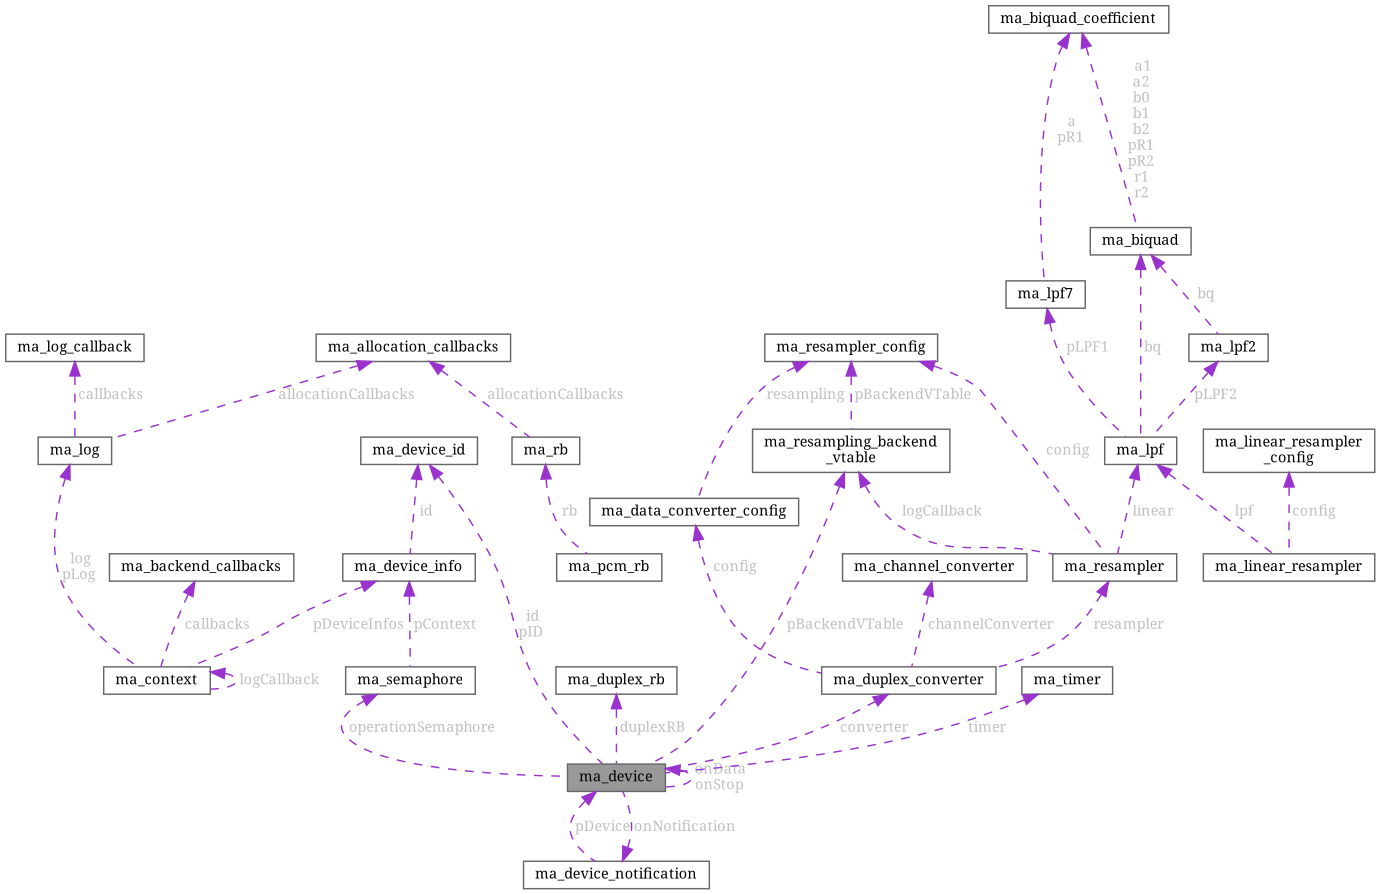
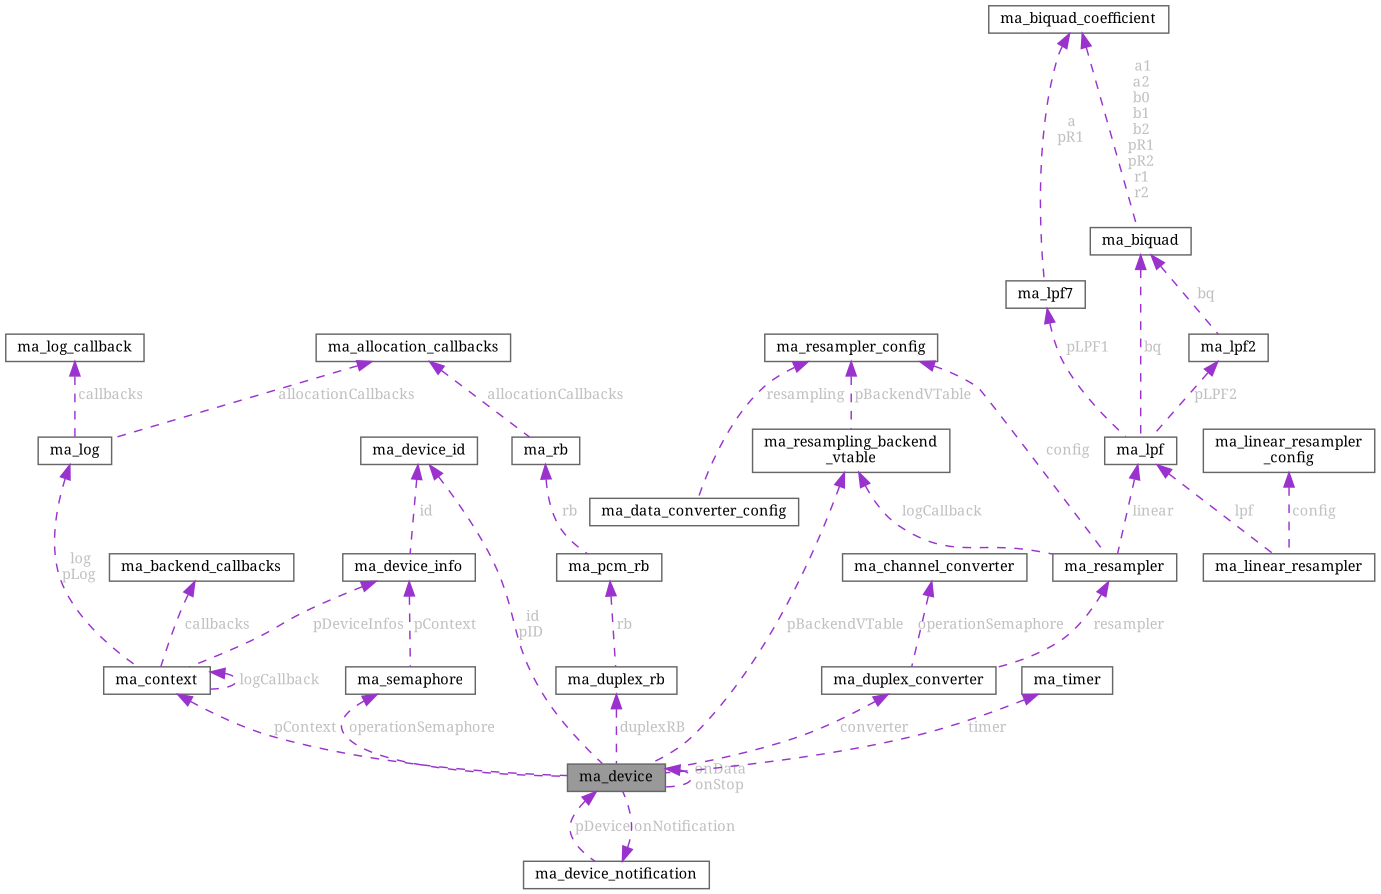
edge "ma_duplex_converter" -> "ma_channel_converter": label " channelConverter" -> " operationSemaphore"
edge "ma_duplex_converter" -> "ma_data_converter_config": removed, label "config"
edge "ma_duplex_rb" -> "ma_pcm_rb": added, label "rb"
edge "ma_device" -> "ma_context": added, label "pContext"
